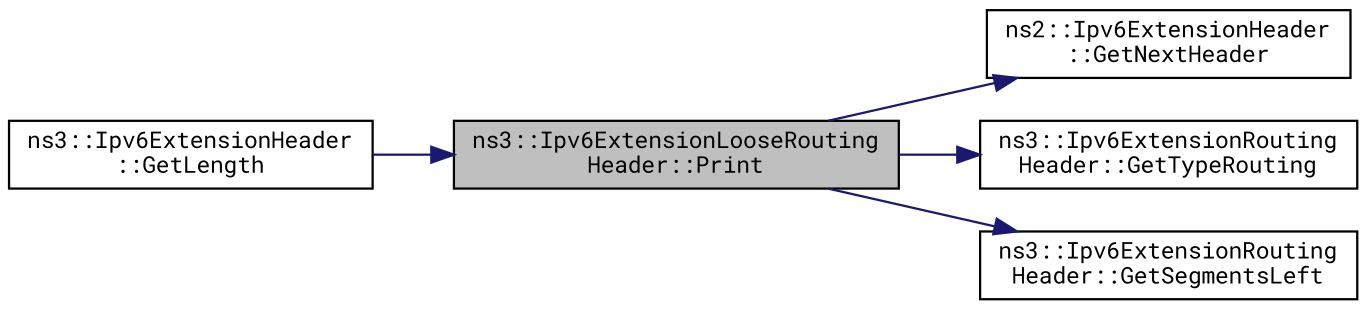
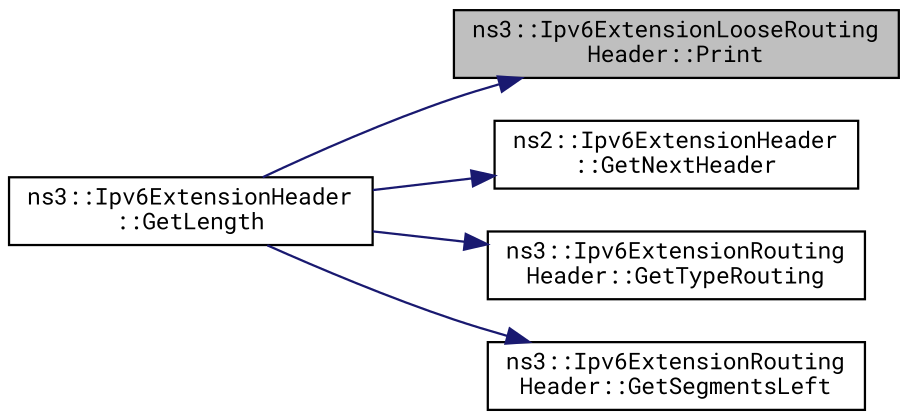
edge "ns3::Ipv6ExtensionLooseRouting Header::Print" -> "ns2::Ipv6ExtensionHeader ::GetNextHeader": now "ns3::Ipv6ExtensionHeader ::GetLength" -> "ns2::Ipv6ExtensionHeader ::GetNextHeader"
edge "ns3::Ipv6ExtensionLooseRouting Header::Print" -> "ns3::Ipv6ExtensionRouting Header::GetTypeRouting": now "ns3::Ipv6ExtensionHeader ::GetLength" -> "ns3::Ipv6ExtensionRouting Header::GetTypeRouting"
edge "ns3::Ipv6ExtensionLooseRouting Header::Print" -> "ns3::Ipv6ExtensionRouting Header::GetSegmentsLeft": now "ns3::Ipv6ExtensionHeader ::GetLength" -> "ns3::Ipv6ExtensionRouting Header::GetSegmentsLeft"
